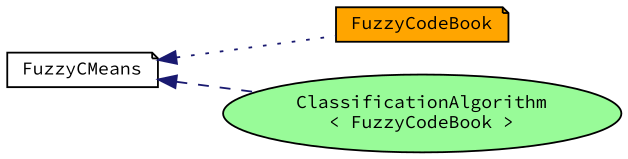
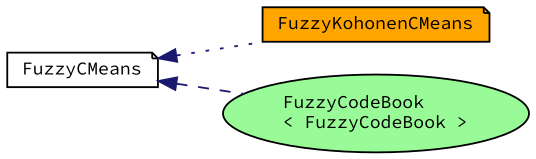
node "FuzzyCodeBook": label "FuzzyCodeBook" -> "FuzzyKohonenCMeans"
node "ClassificationAlgorithm < FuzzyCodeBook >": label "ClassificationAlgorithm < FuzzyCodeBook >" -> "FuzzyCodeBook < FuzzyCodeBook >"
